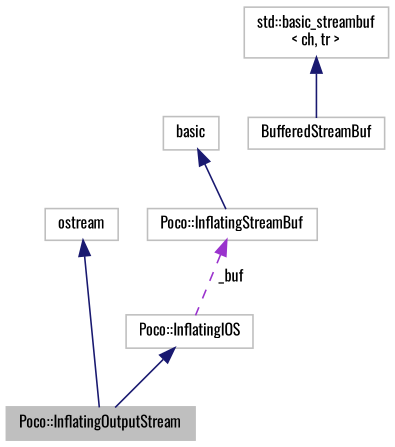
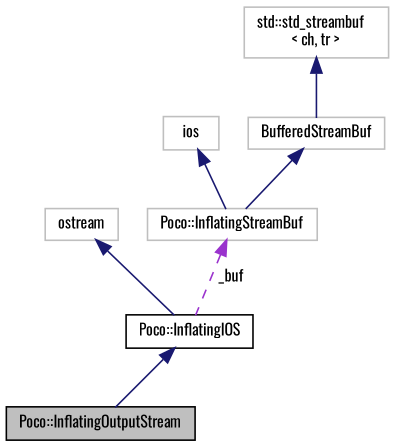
node "std::basic_streambuf < ch, tr >": label "std::basic_streambuf < ch, tr >" -> "std::std_streambuf < ch, tr >"
node "basic": label "basic" -> "ios"
edge "Poco::InflatingStreamBuf" -> "BufferedStreamBuf": added
node "Poco::InflatingIOS": color grey75 -> black
edge "Poco::InflatingOutputStream" -> "ostream": now "Poco::InflatingIOS" -> "ostream"
node "Poco::InflatingOutputStream": color grey75 -> black
